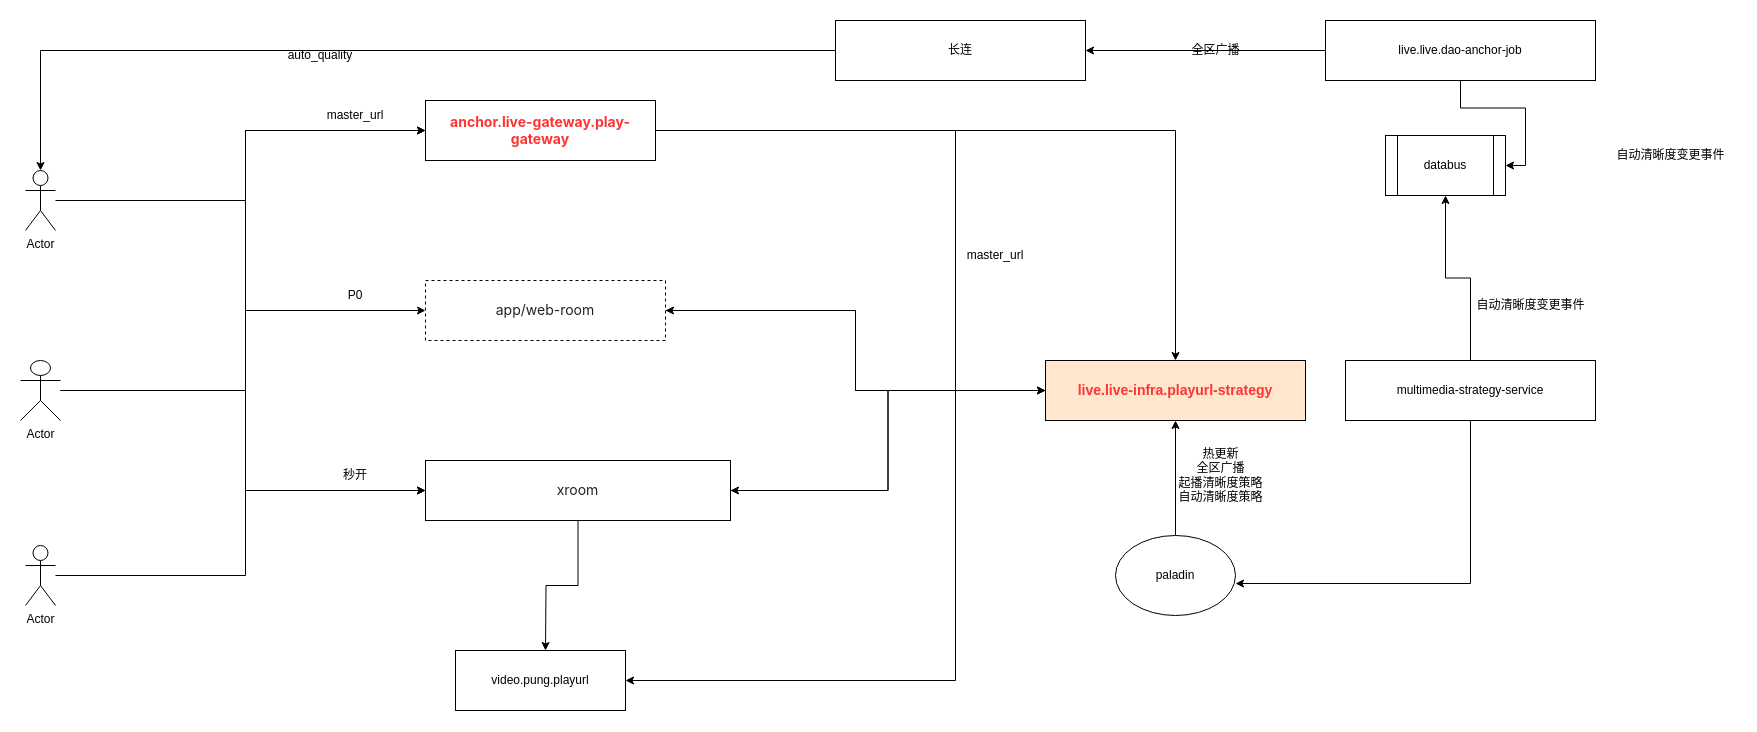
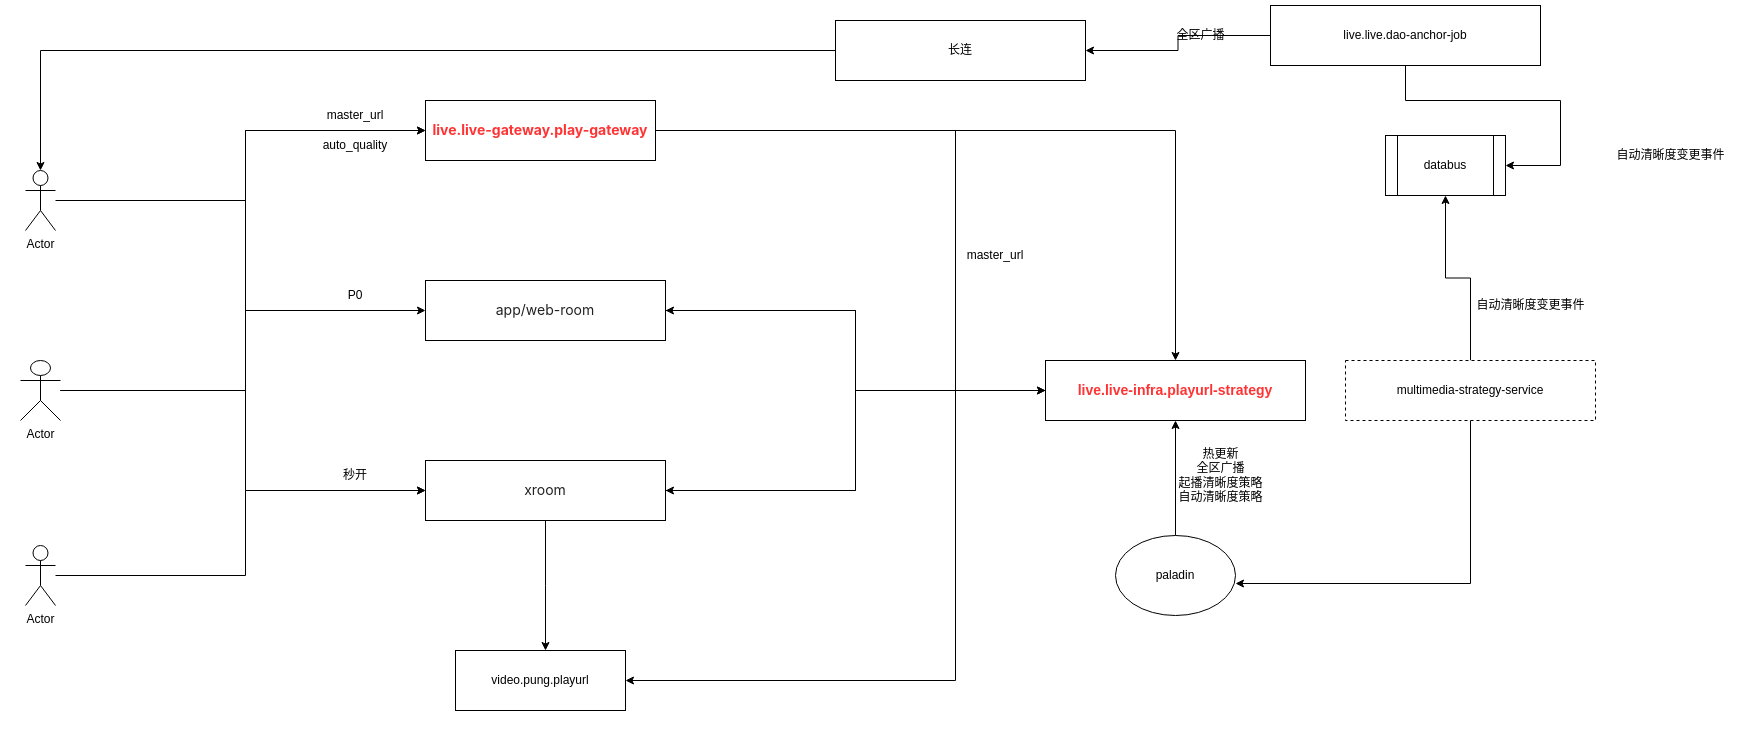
node "全区广播": moved (1216, 51) -> (1201, 36)
node "live.live.dao-anchor-job": moved (1461, 51) -> (1406, 36)
node "auto_quality": moved (321, 56) -> (356, 146)
node "anchor.live-gateway.play-gateway": label "anchor.live-gateway.play-gateway" -> "live.live-gateway.play-gateway"
node "app/web-room": style dashed -> solid
node "live.live-infra.playurl-strategy": fillcolor #ffe6cc -> #ffffff
node "multimedia-strategy-service": style solid -> dashed
node "xroom": size 305x60 -> 240x60
